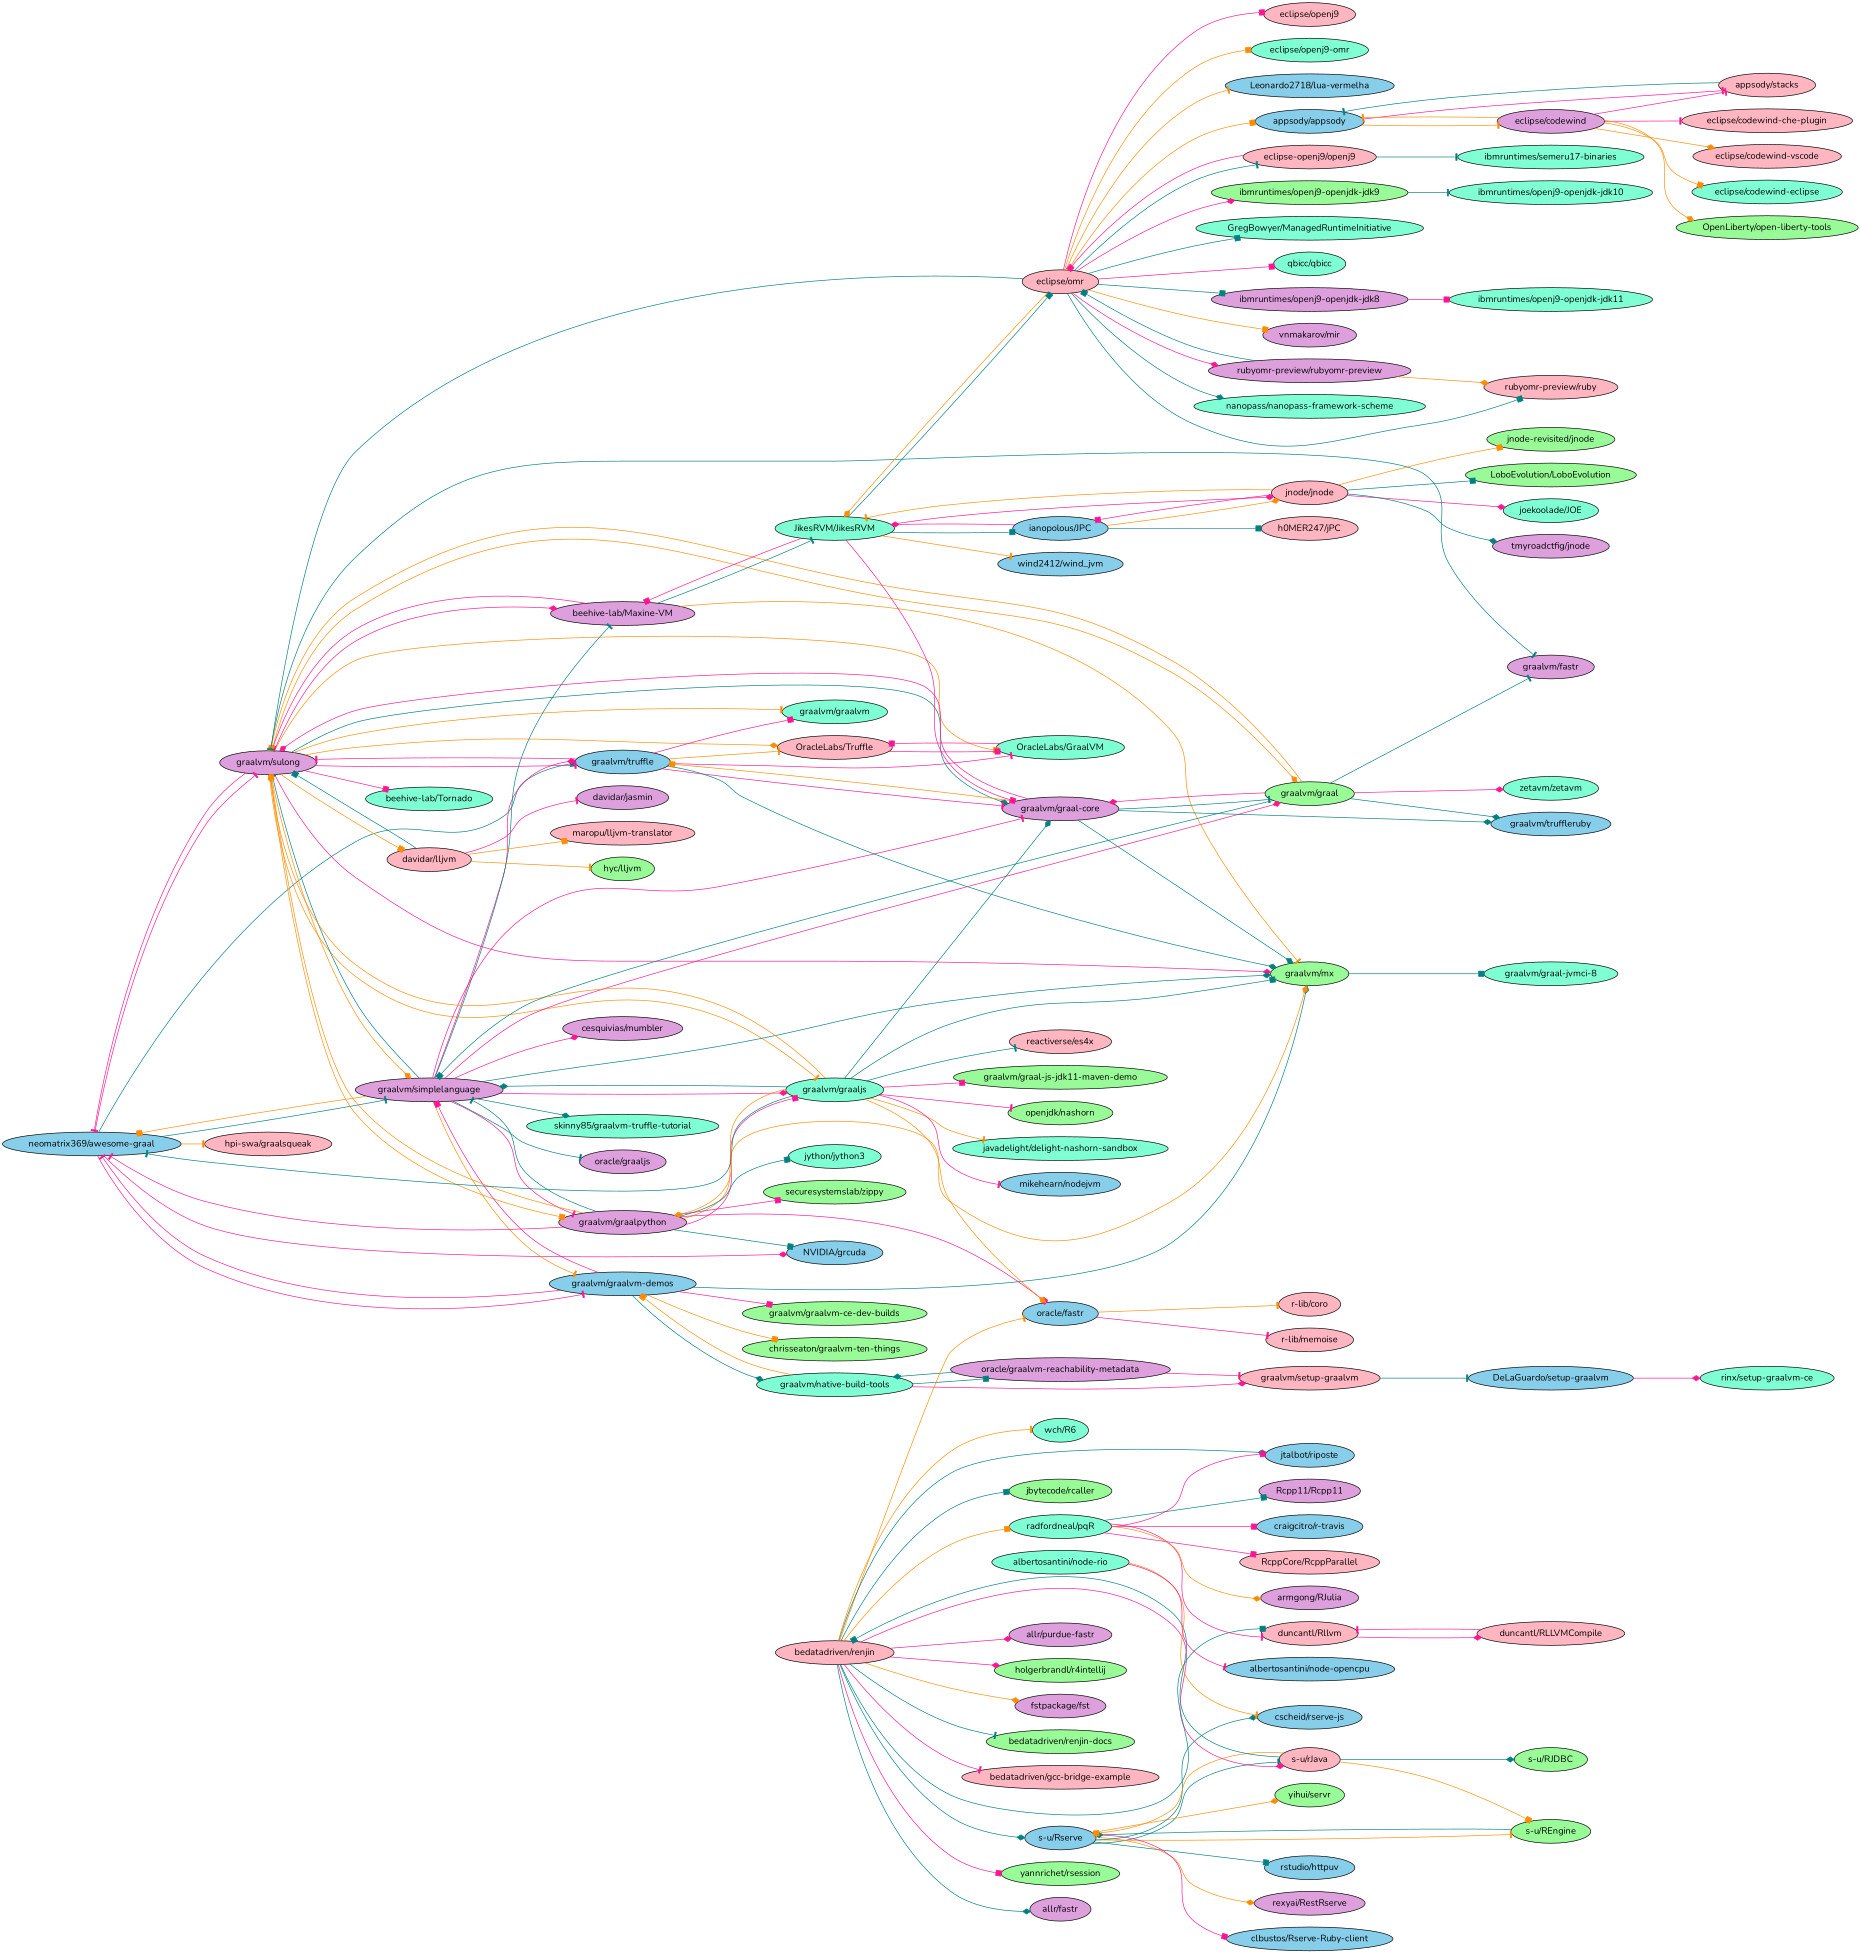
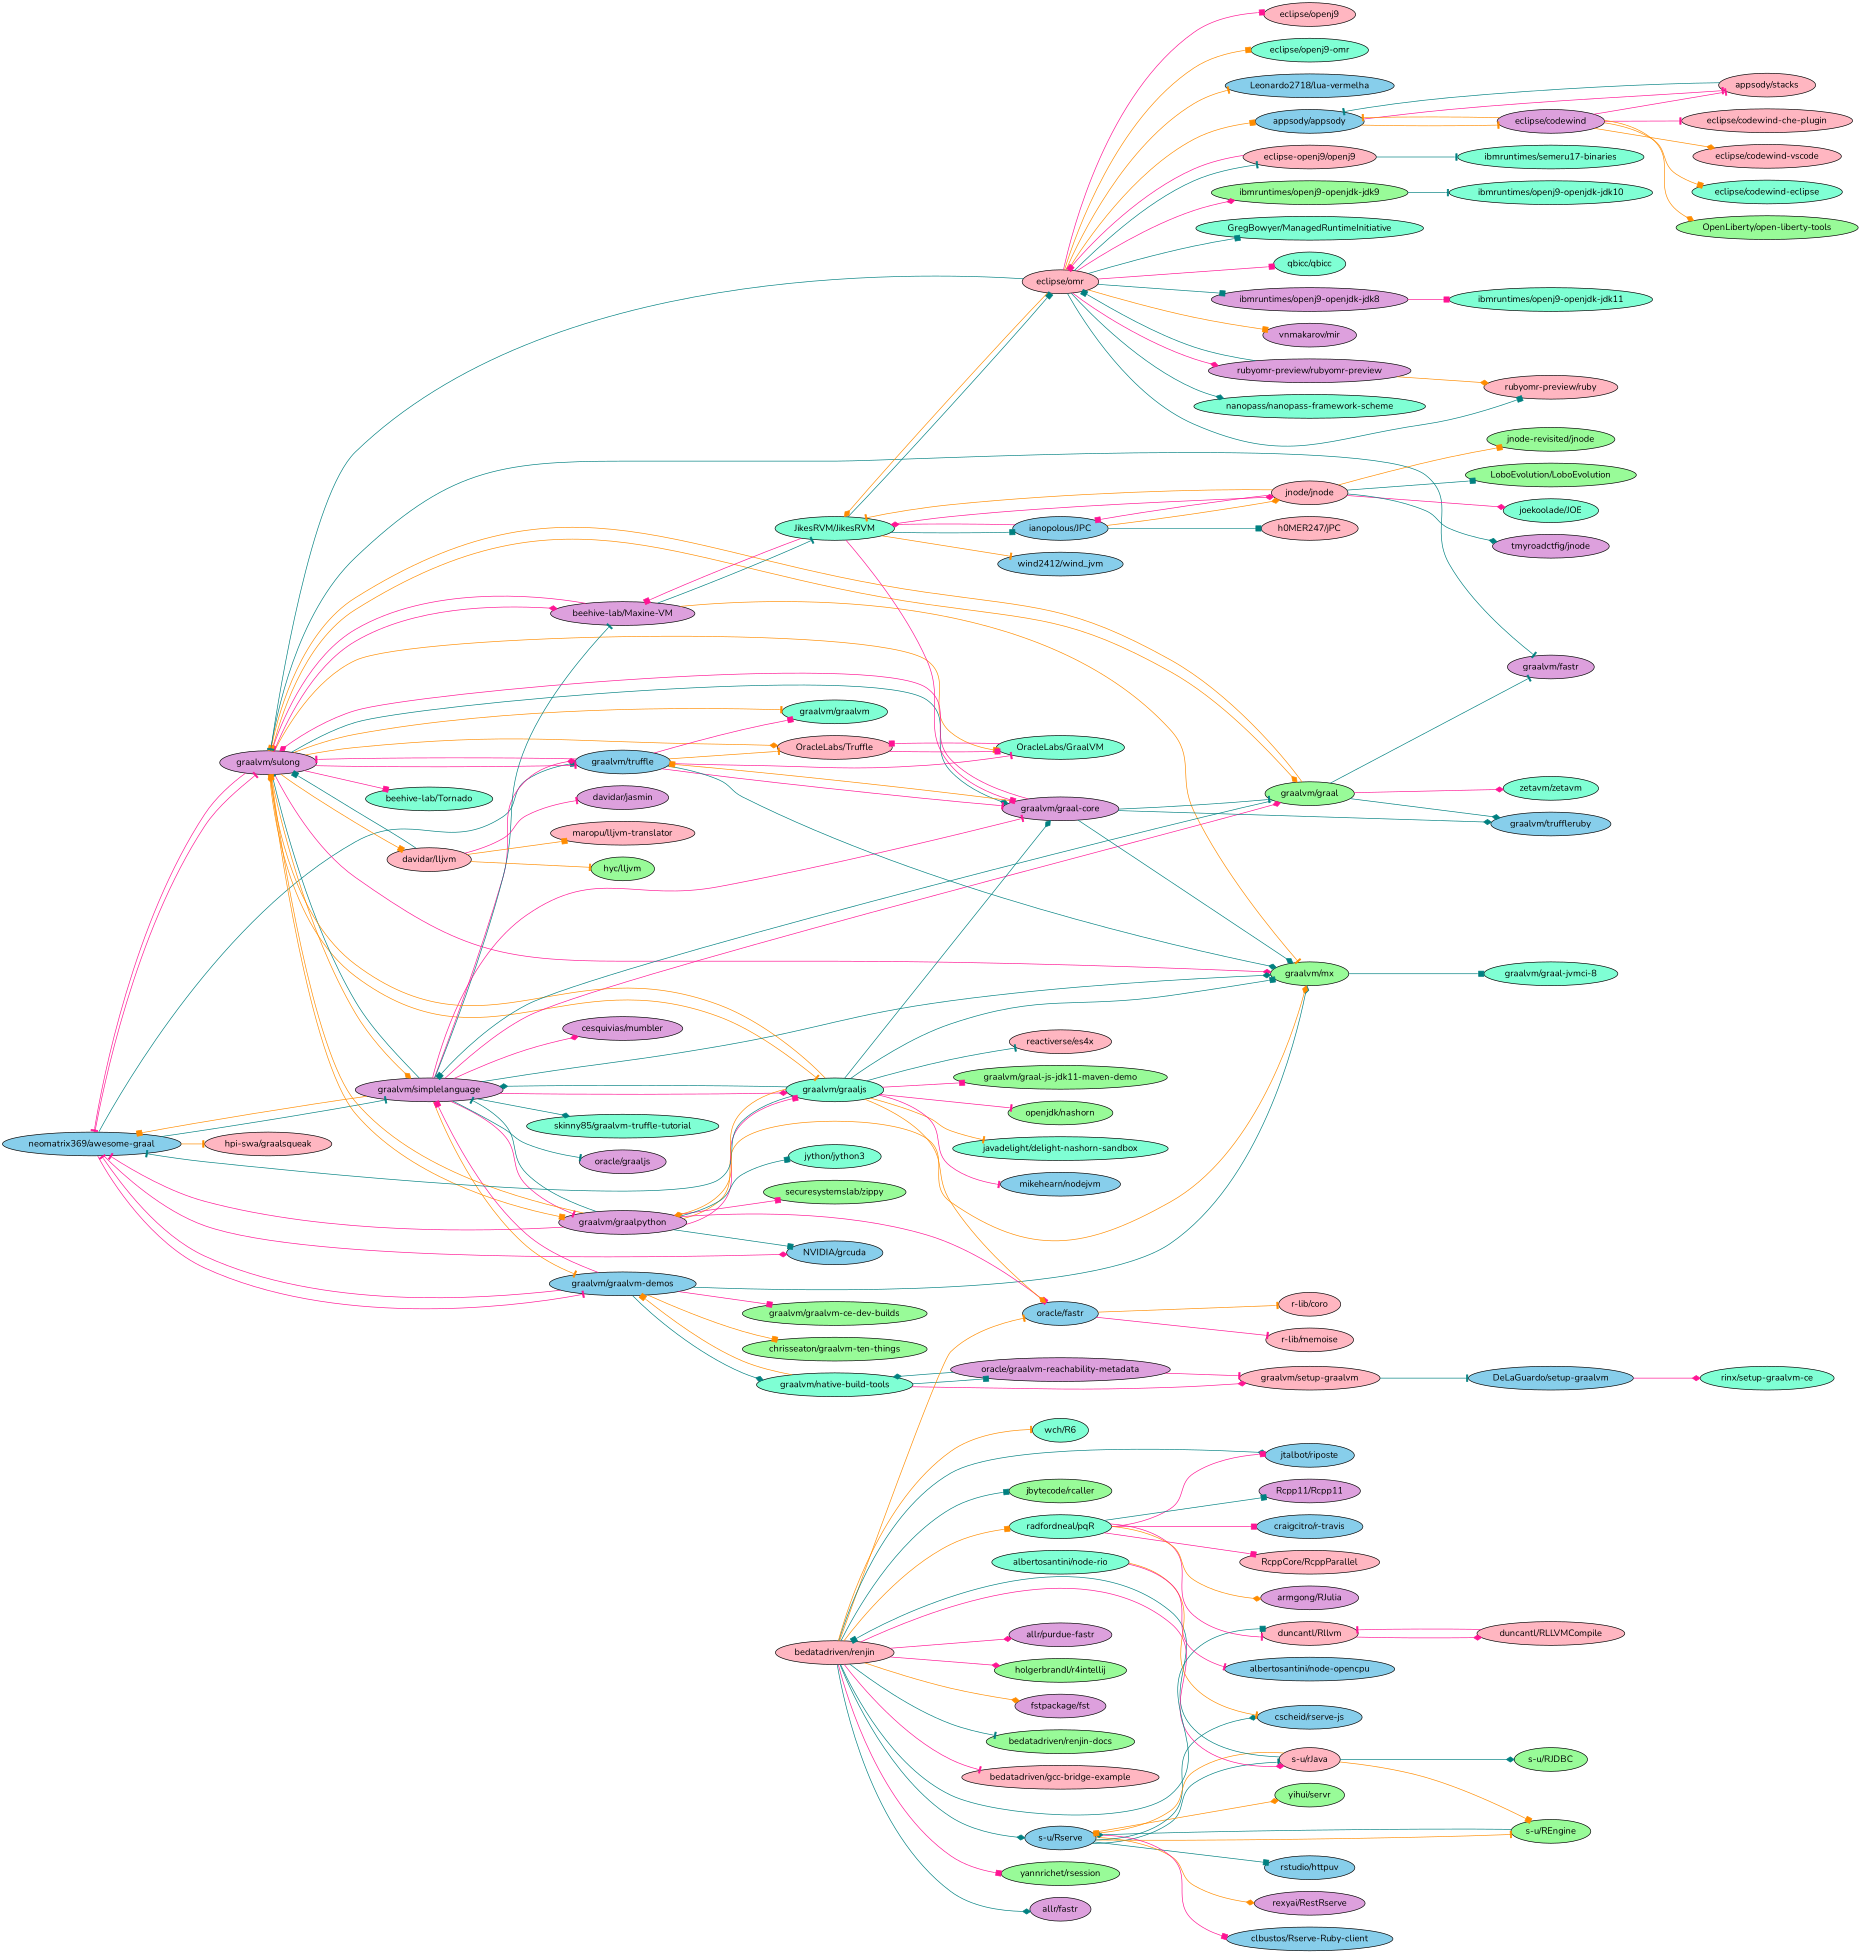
edge "graalvm/graal" -> "graalvm/graal-core": removed
